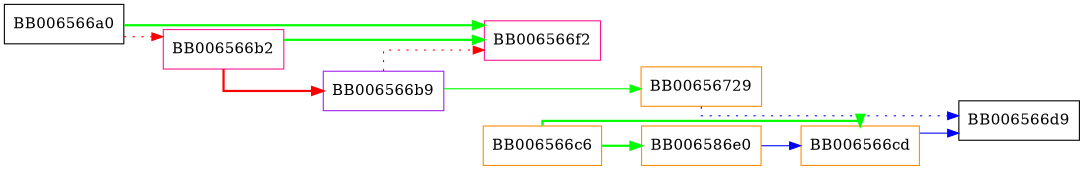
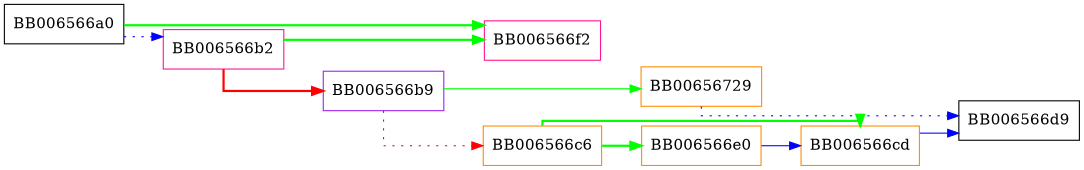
edge "BB006566a0" -> "BB006566b2": color red -> blue
edge "BB006566b9" -> "BB006566f2": now "BB006566b9" -> "BB006566c6"
node "BB006586e0": label "BB006586e0" -> "BB006566e0"
